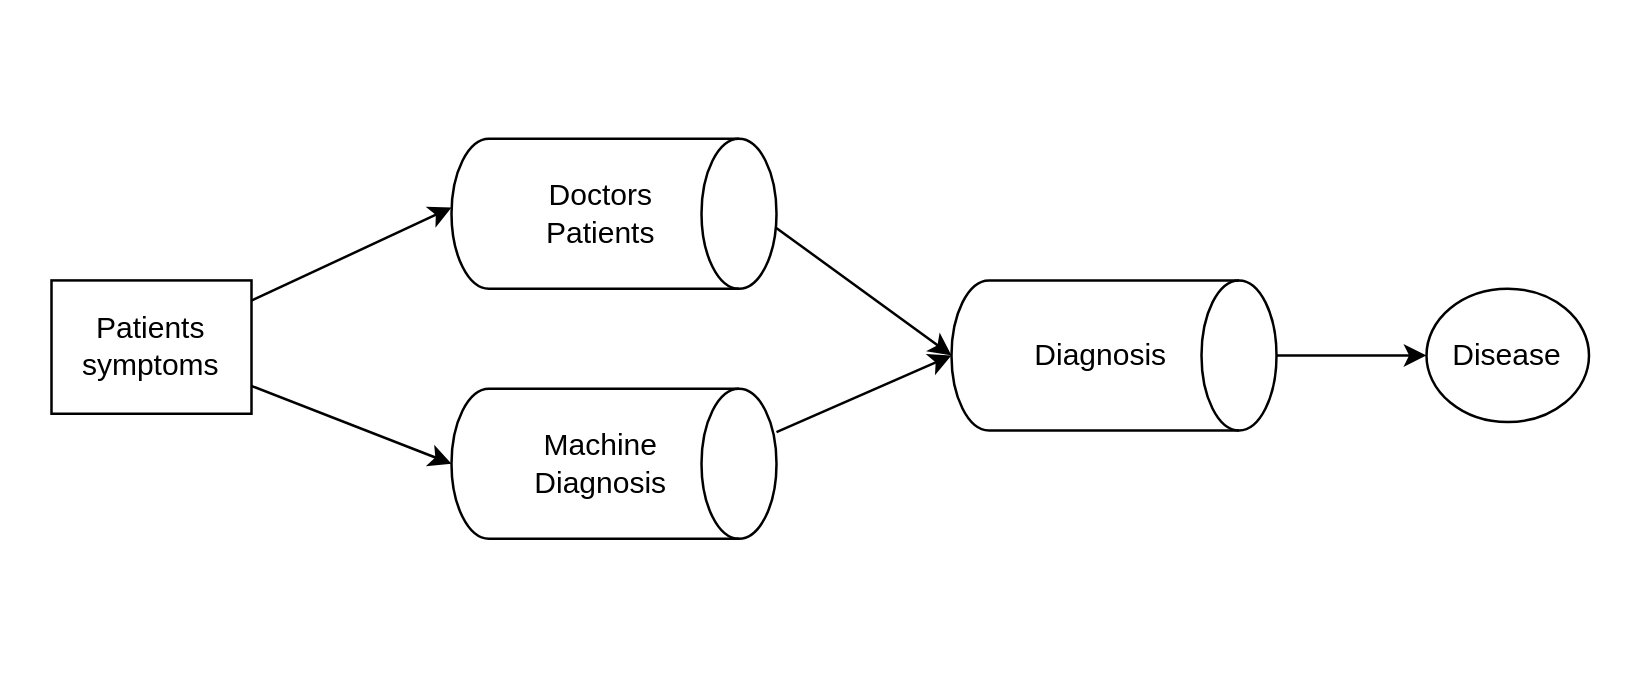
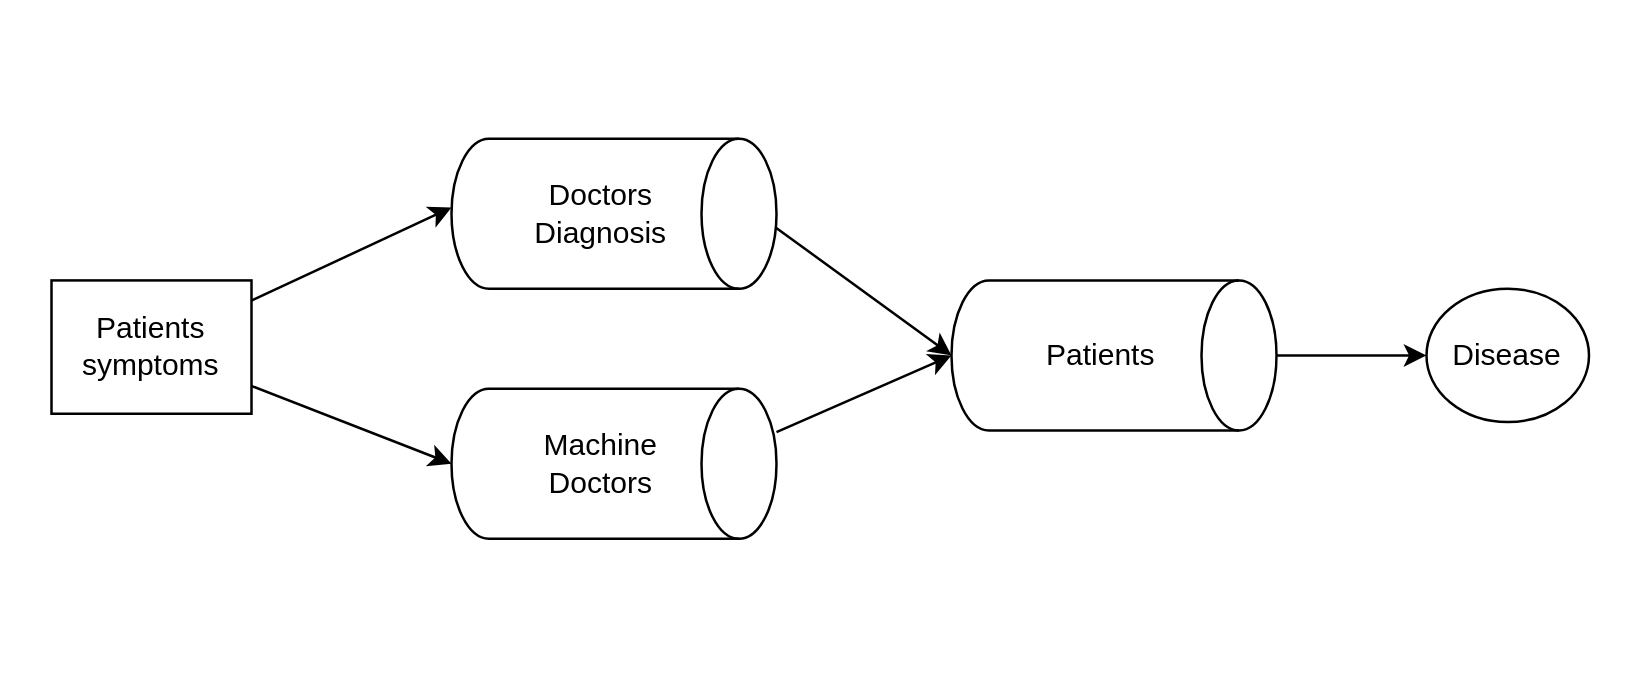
node "Doctors Patients": label "Doctors Patients" -> "Doctors Diagnosis"
node "Diagnosis": label "Diagnosis" -> "Patients"
node "Machine Diagnosis": label "Machine Diagnosis" -> "Machine Doctors"
